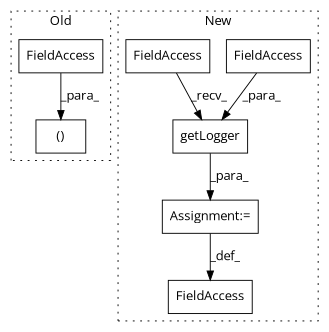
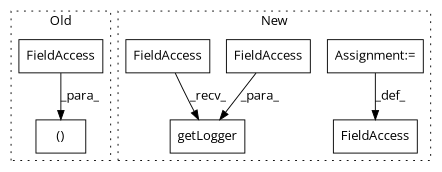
edge "getLogger" -> "Assignment:=": removed, label "_para_"
